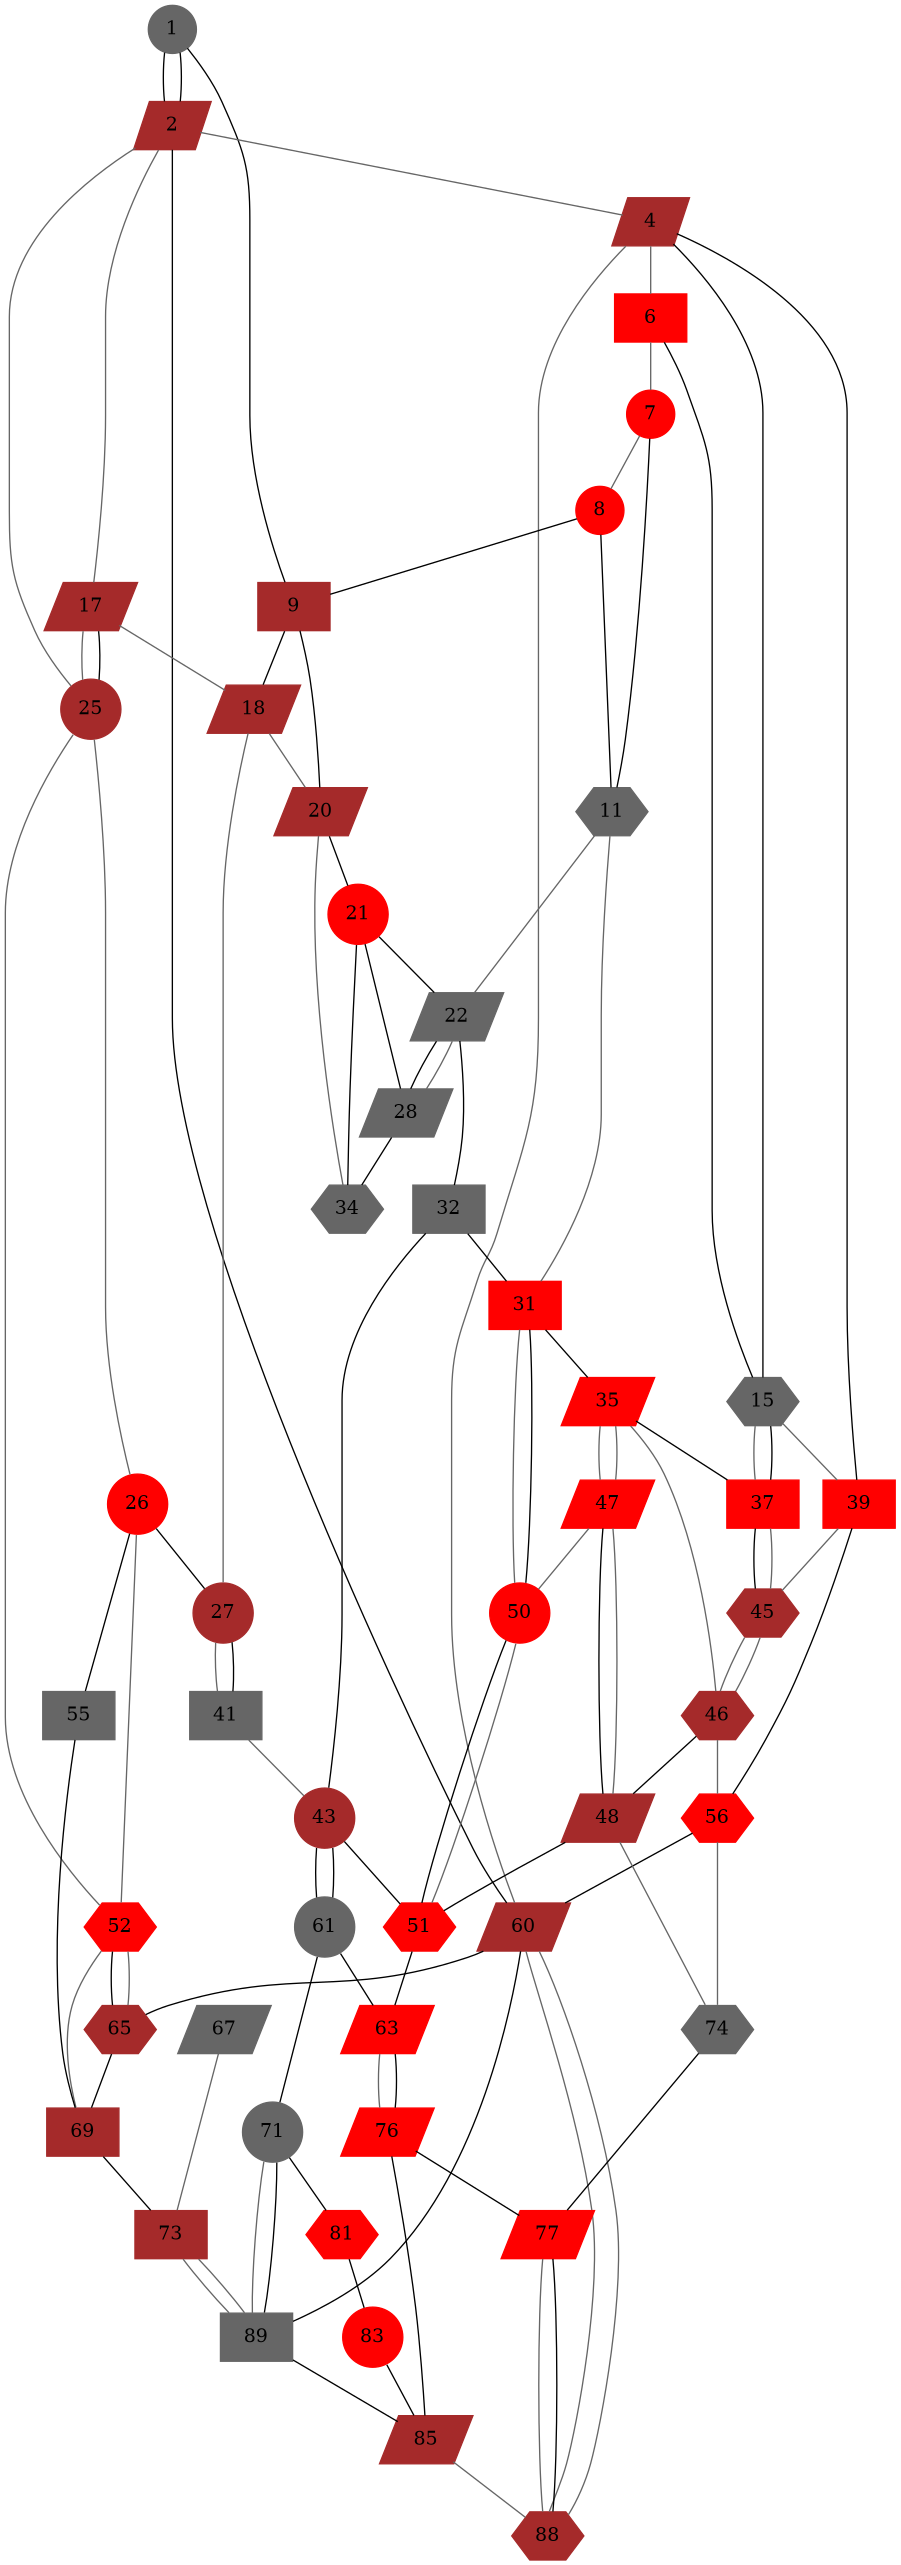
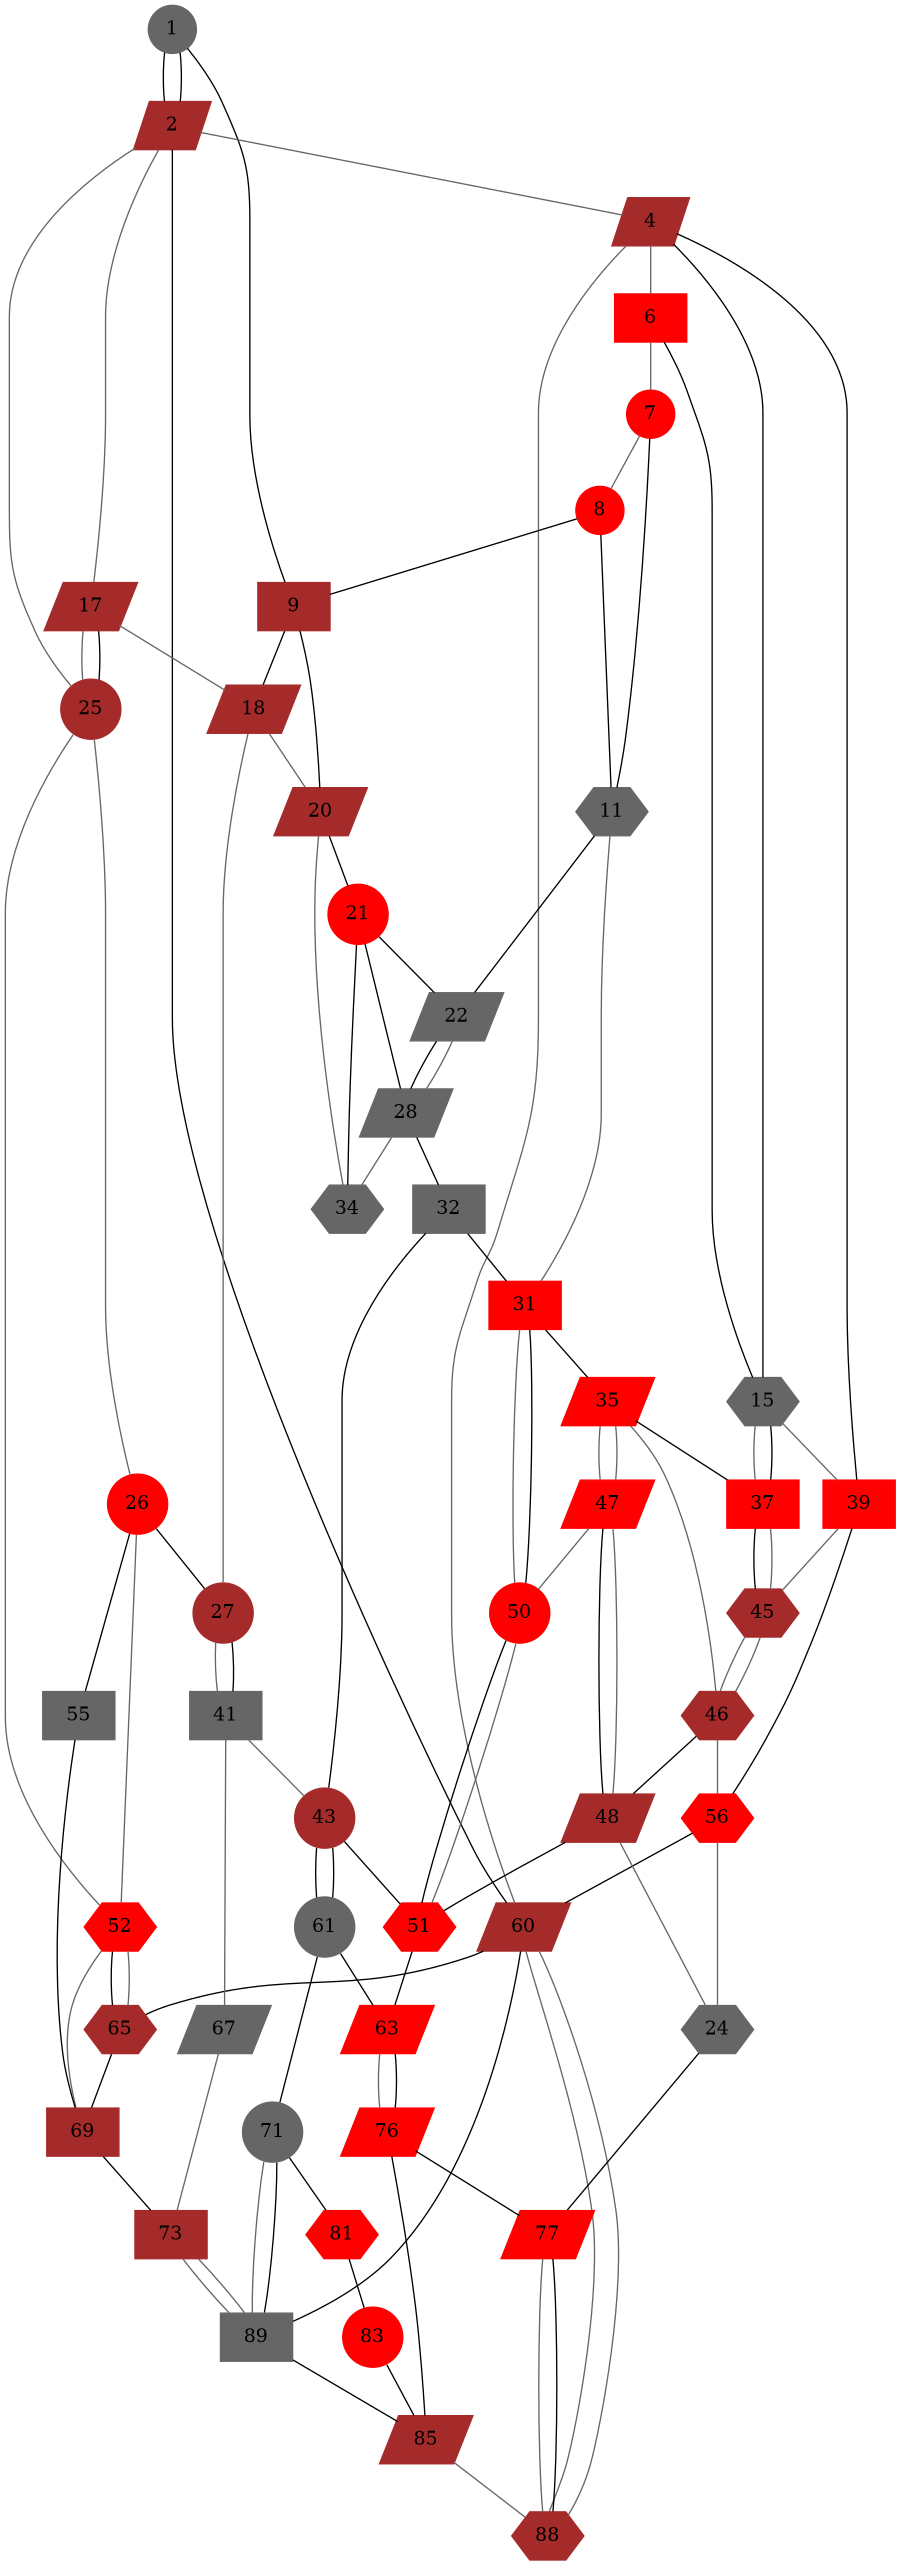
edge "11" -- "22": color gray40 -> black
edge "22" -- "32": now "28" -- "32"
edge "28" -- "34": color black -> gray40
edge "41" -- "67": added
node "74": label "74" -> "24"
